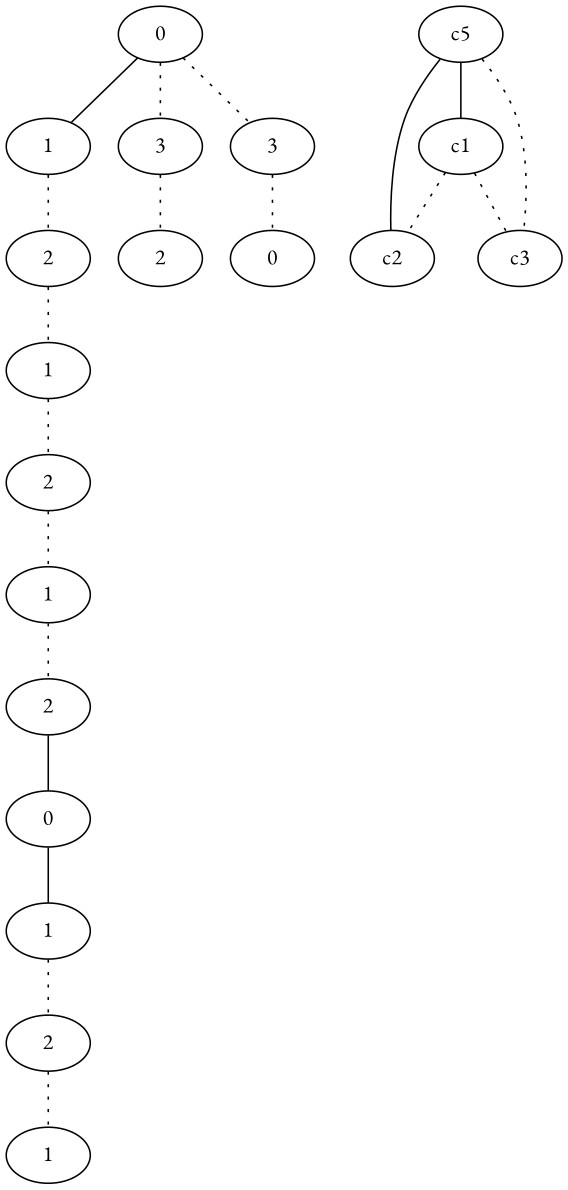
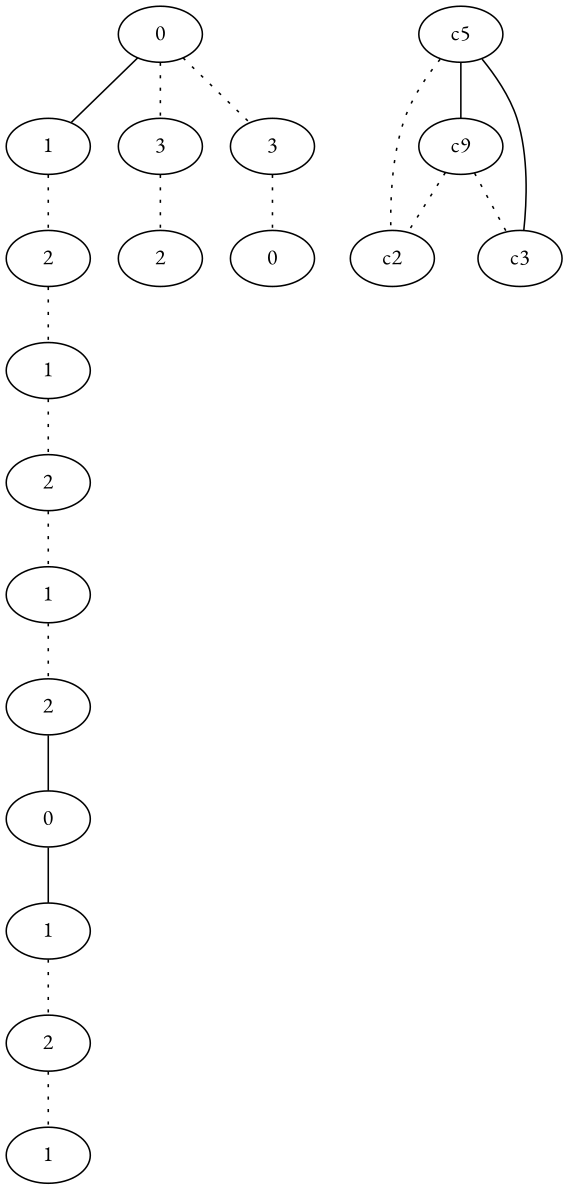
edge "c5" -- "c2": style solid -> dotted
edge "c5" -- "c3": style dotted -> solid
node "c1": label "c1" -> "c9"
